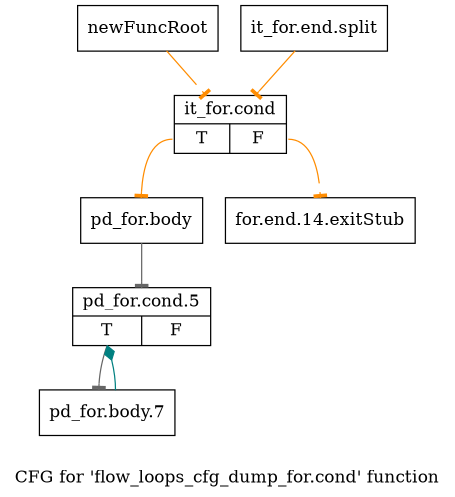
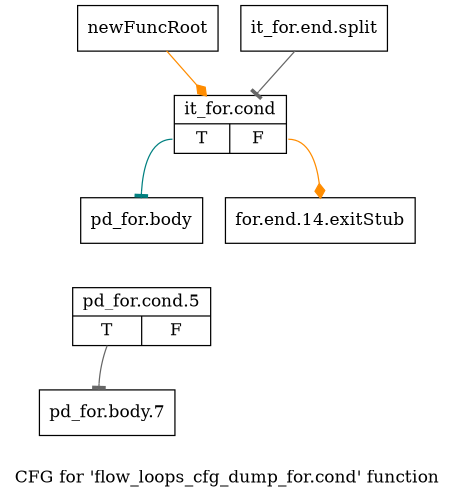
edge "newFuncRoot" -> "it_for.cond": arrowhead tee -> diamond
edge "it_for.end.split" -> "it_for.cond": color darkorange -> gray40
edge "it_for.cond" -> "for.end.14.exitStub": arrowhead tee -> diamond
edge "it_for.cond" -> "pd_for.body": color darkorange -> teal
edge "pd_for.body" -> "pd_for.cond.5": removed
edge "pd_for.body.7" -> "pd_for.cond.5": removed
